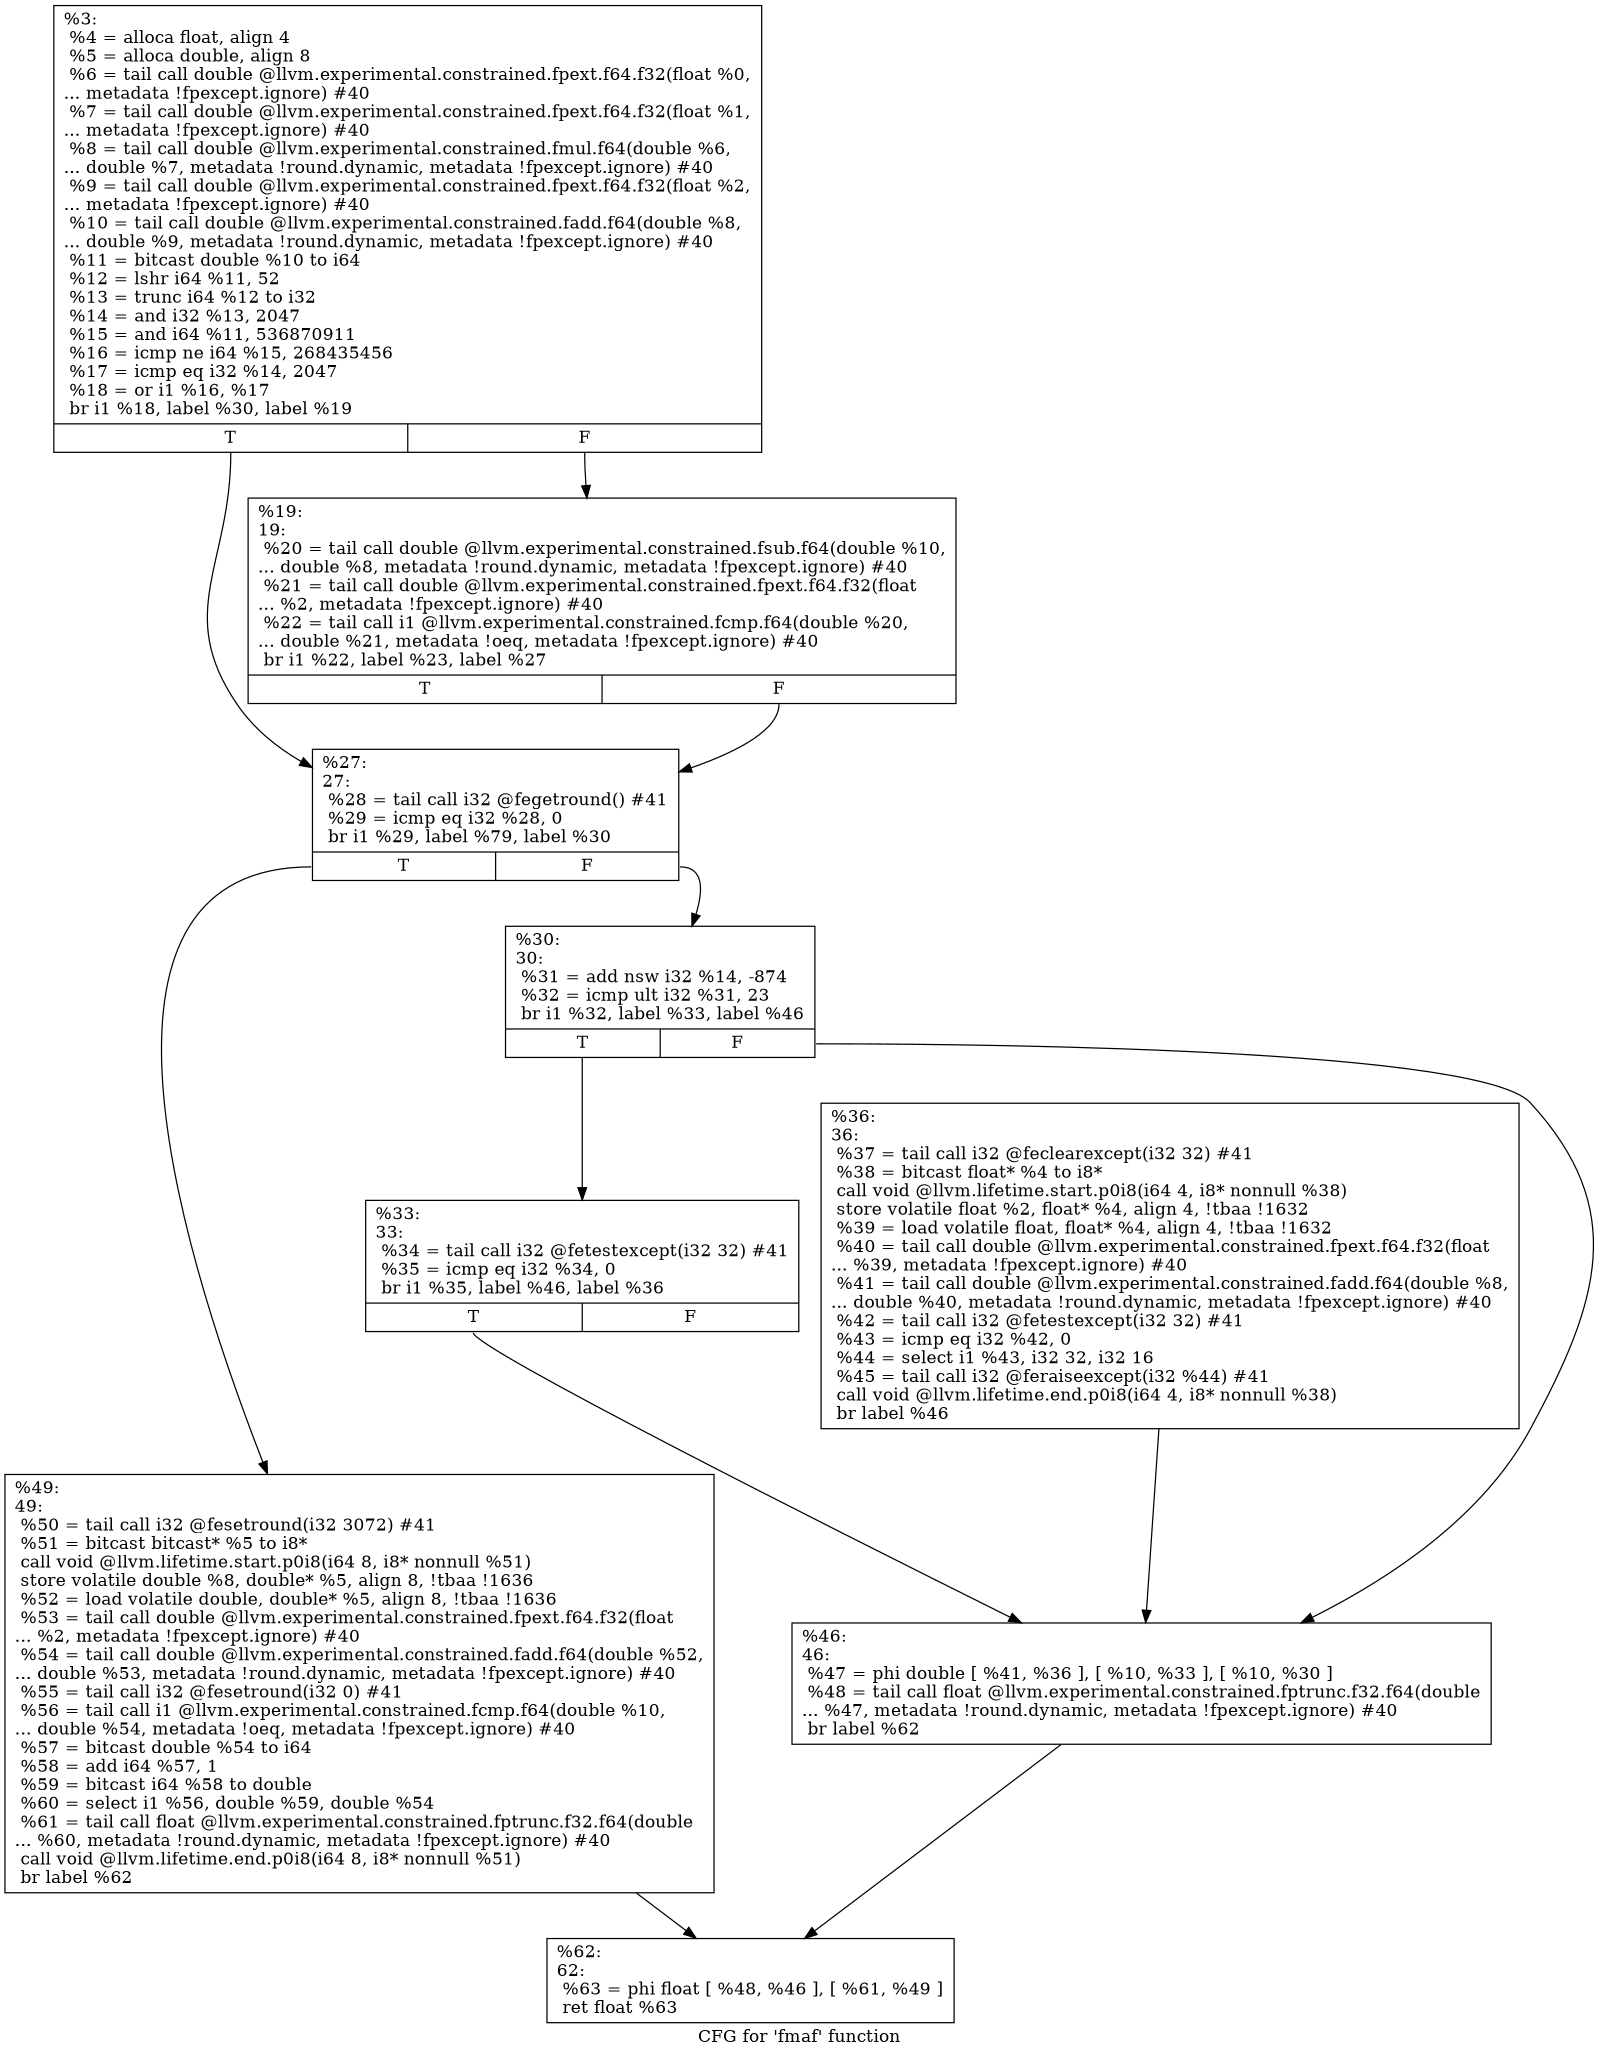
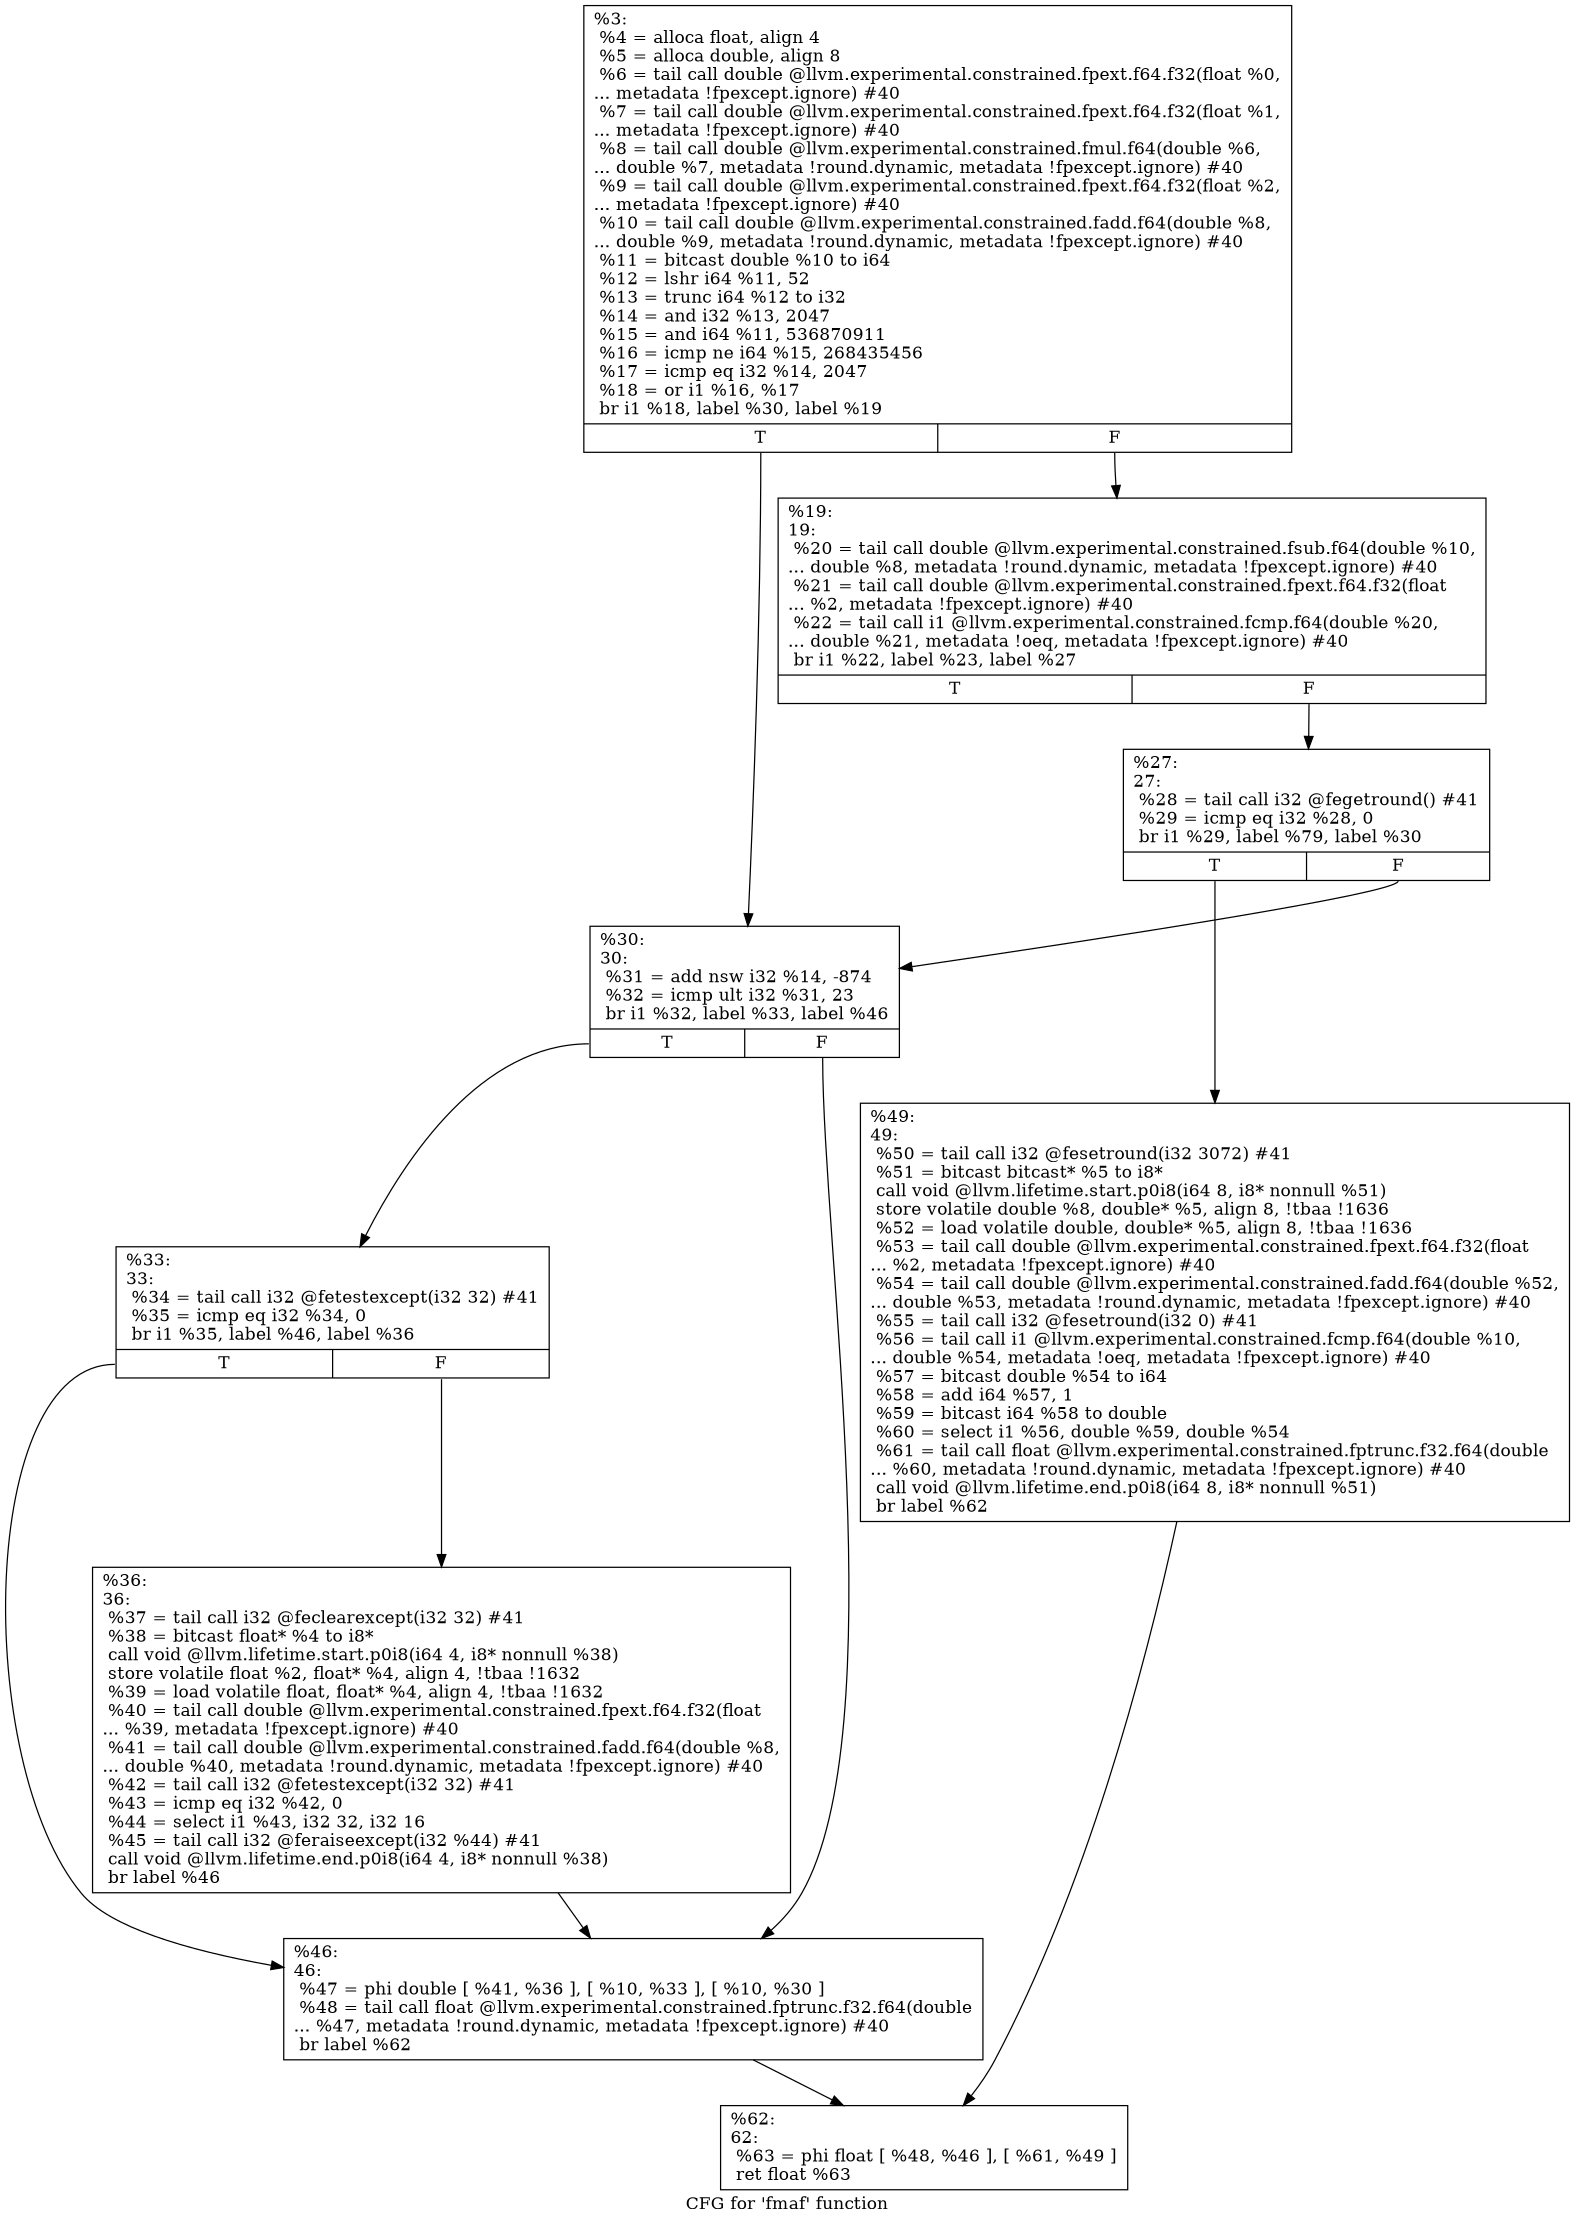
edge "%3:" -> "%27:": now "%3:" -> "%30:"
edge "%33:" -> "%36:": added
